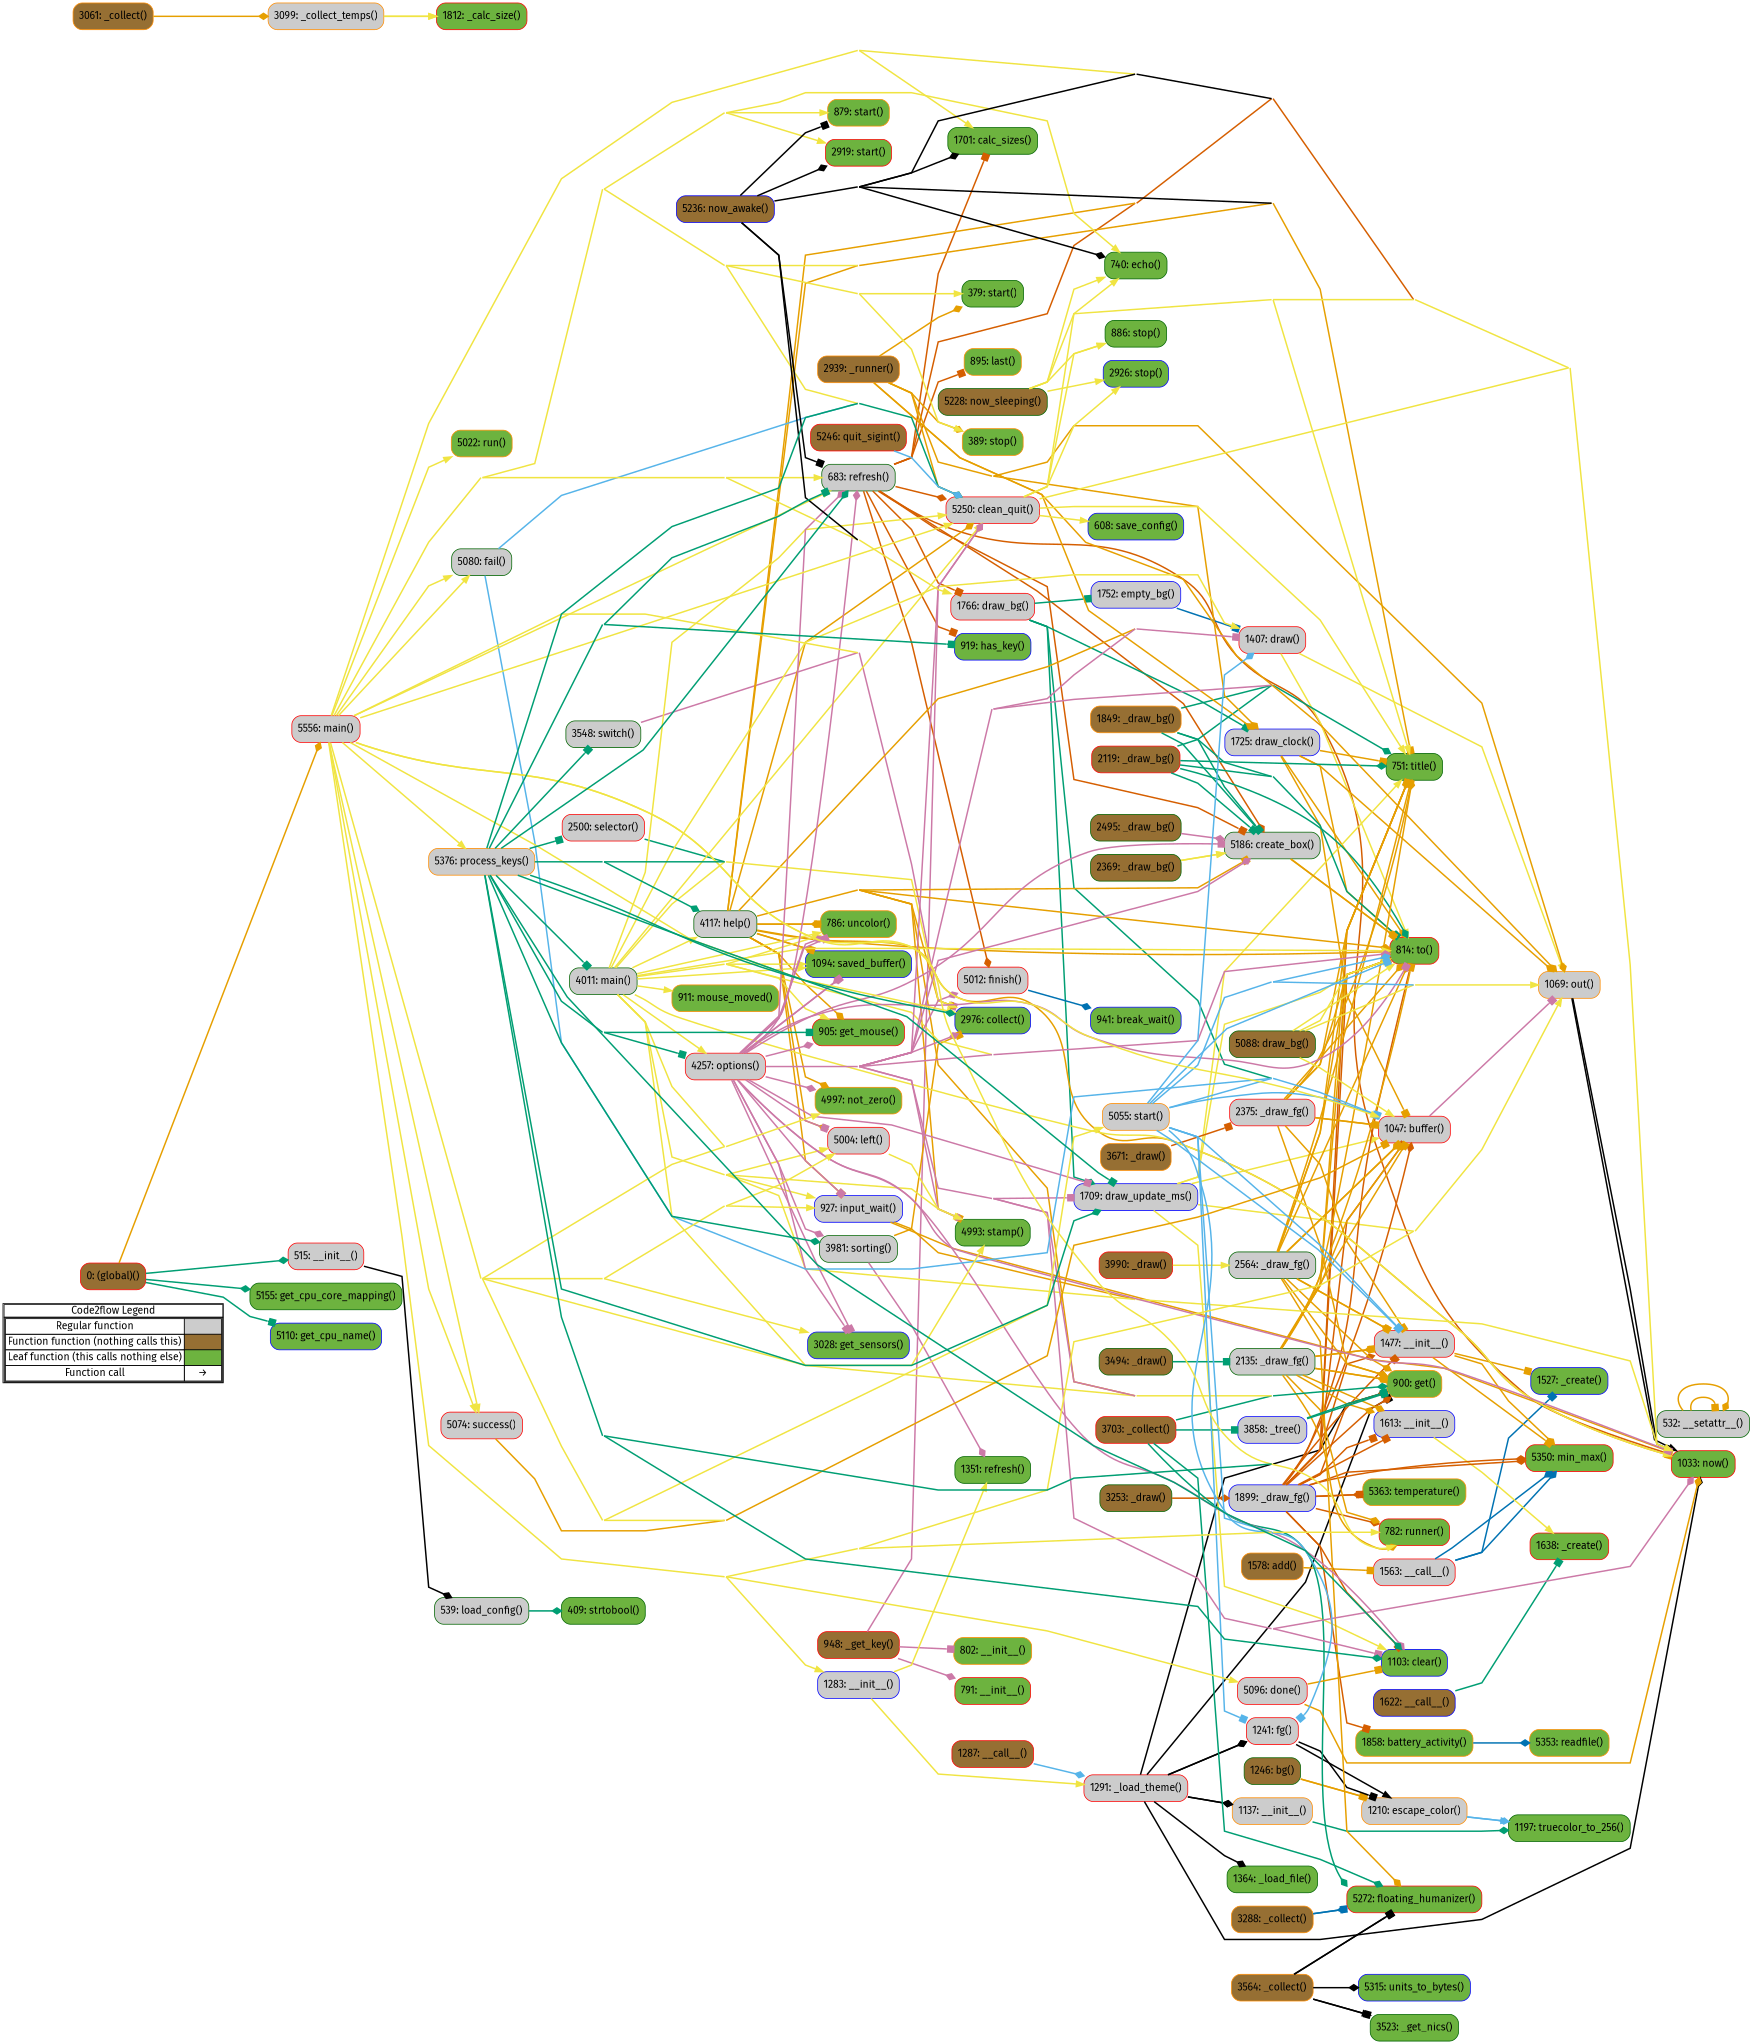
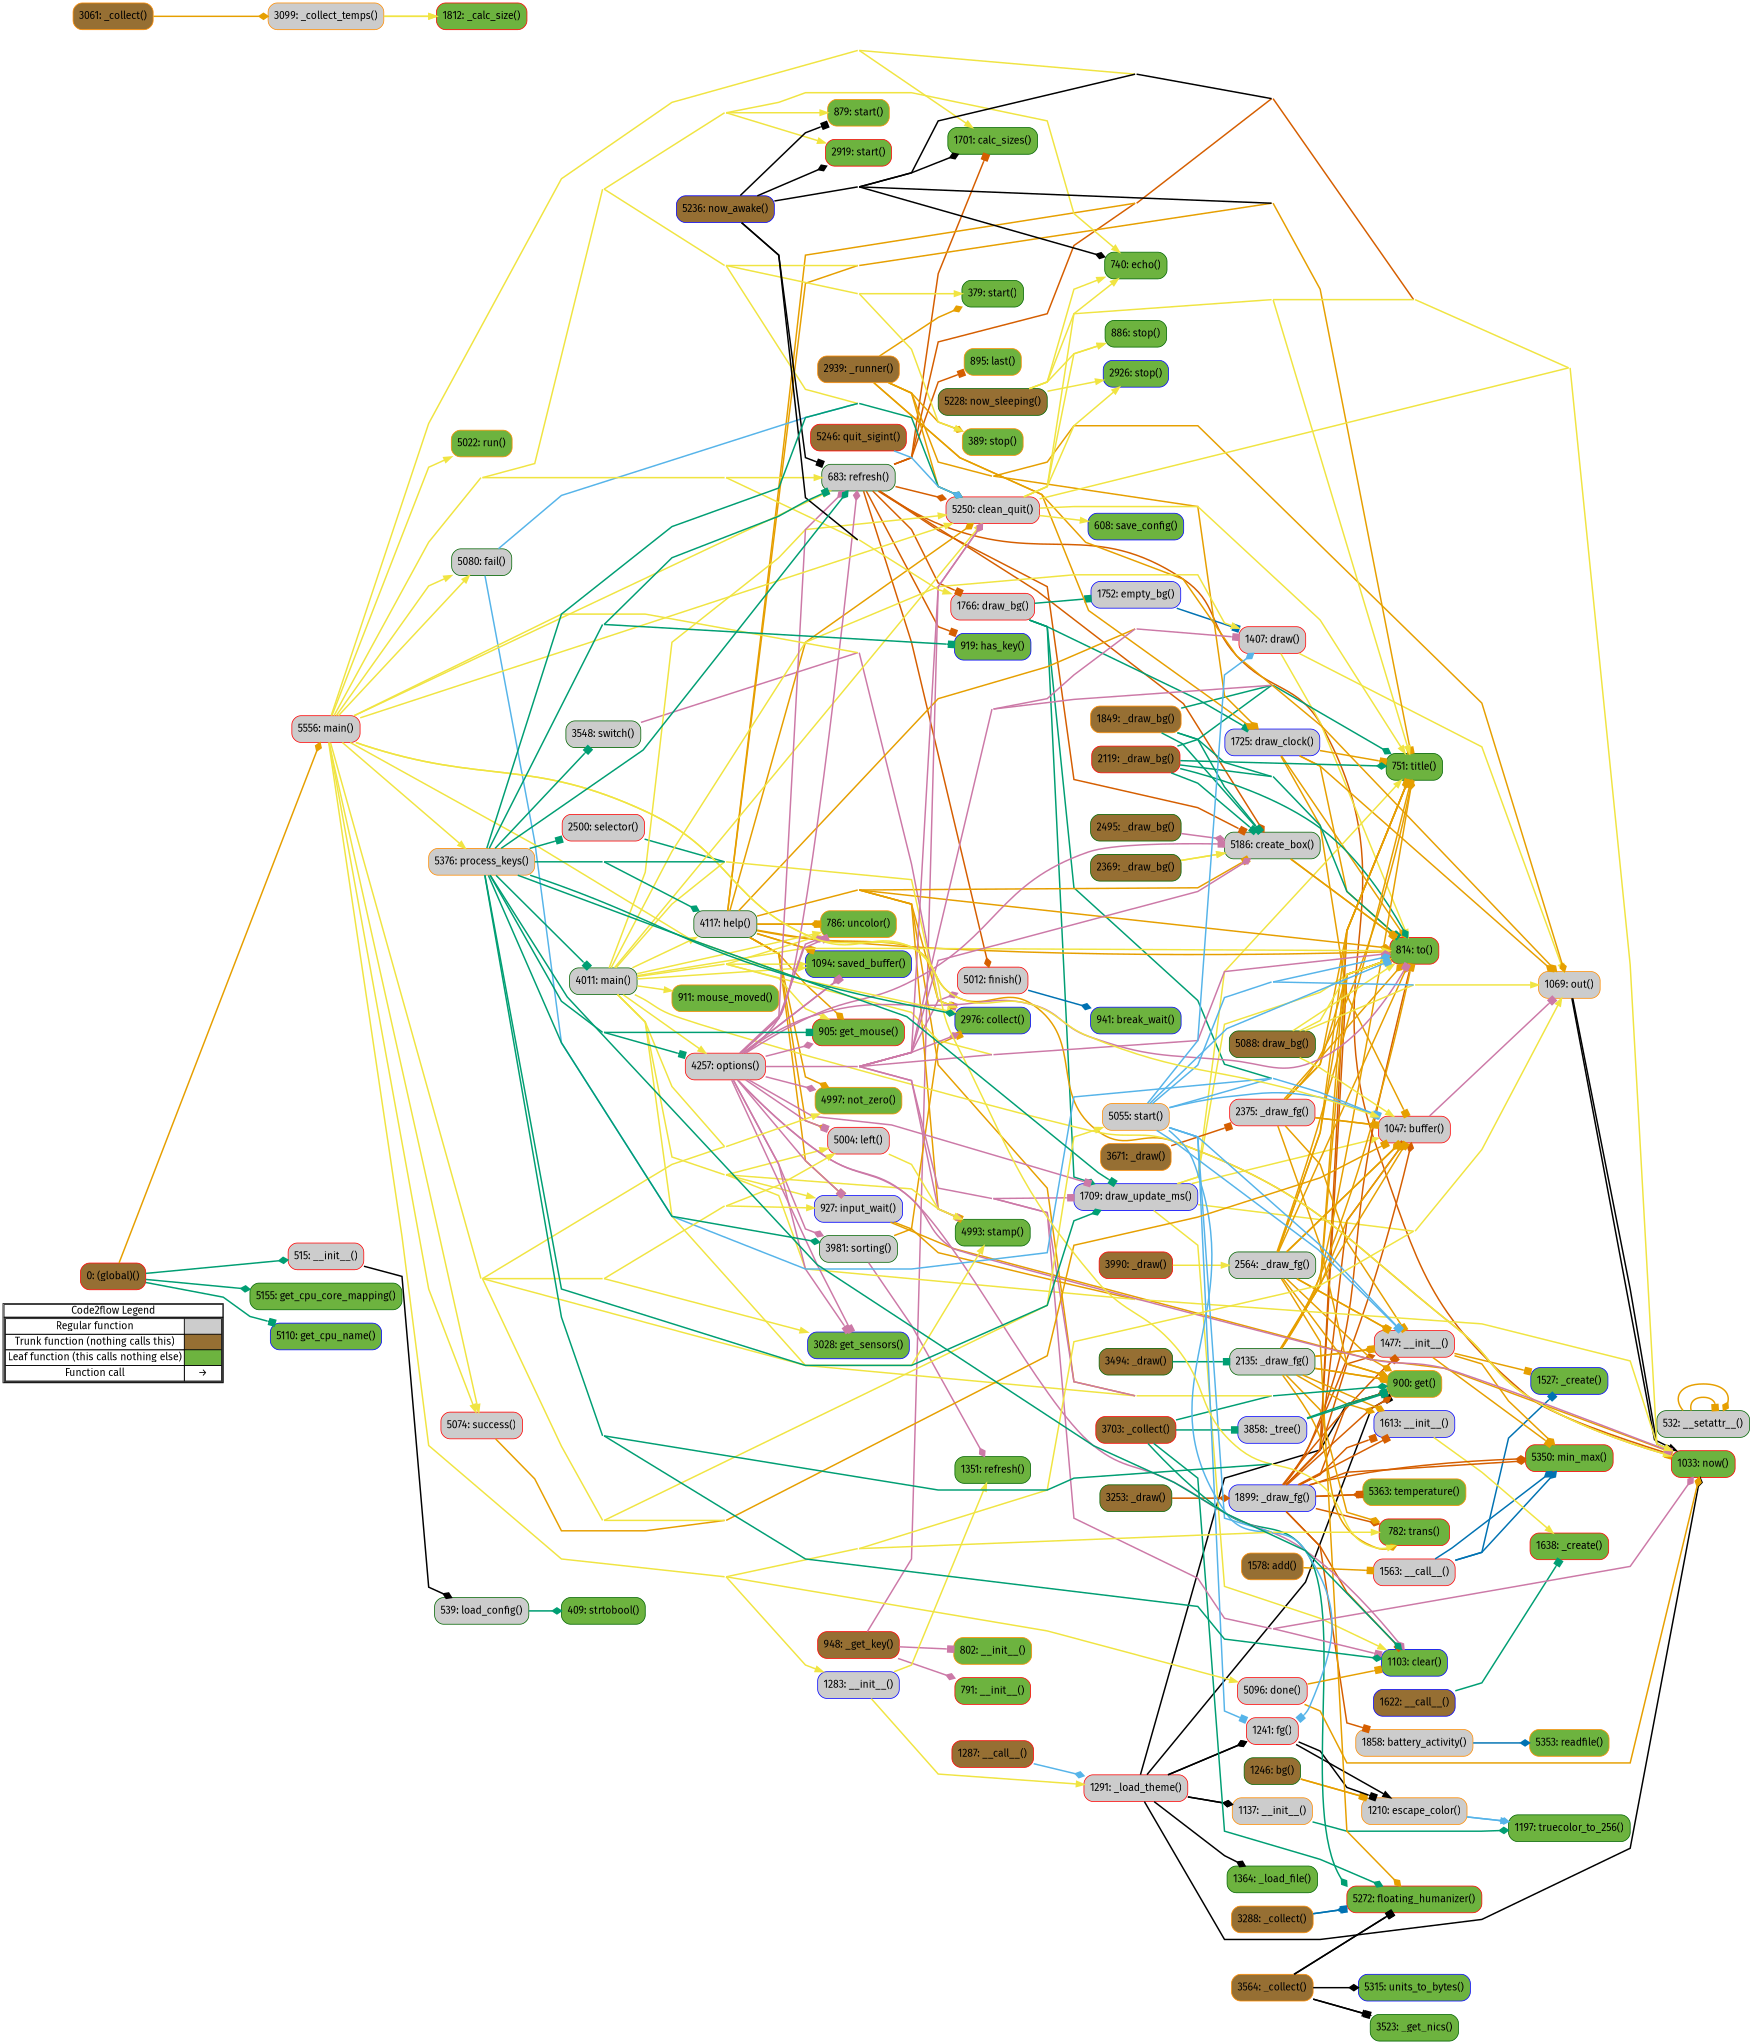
node "Code2flow Legend": text "Function function (nothing calls this)" -> "Trunk function (nothing calls this)"
node "782: runner()": label "782: runner()" -> "782: trans()"
node "1858: battery_activity()": fillcolor #6db33f -> #cccccc
